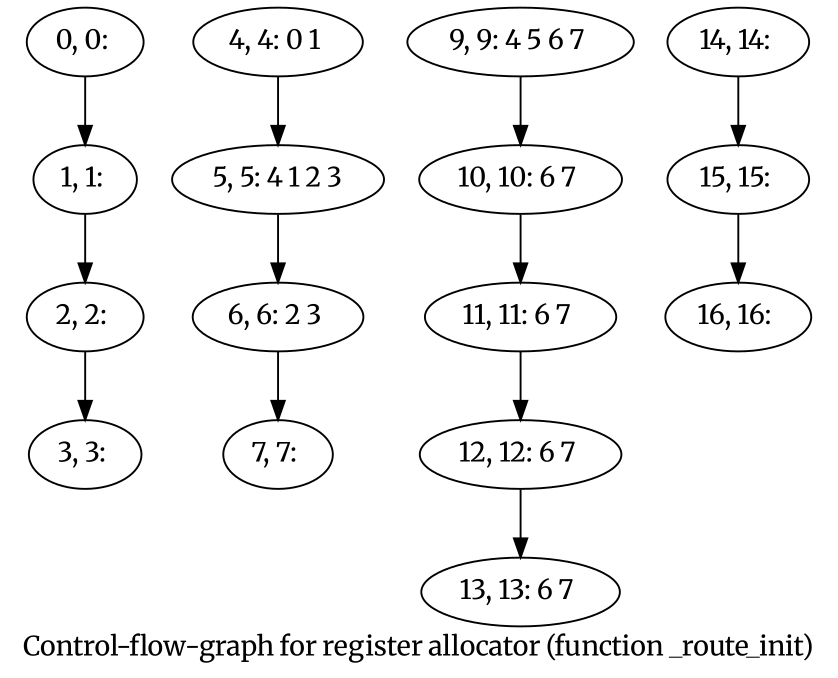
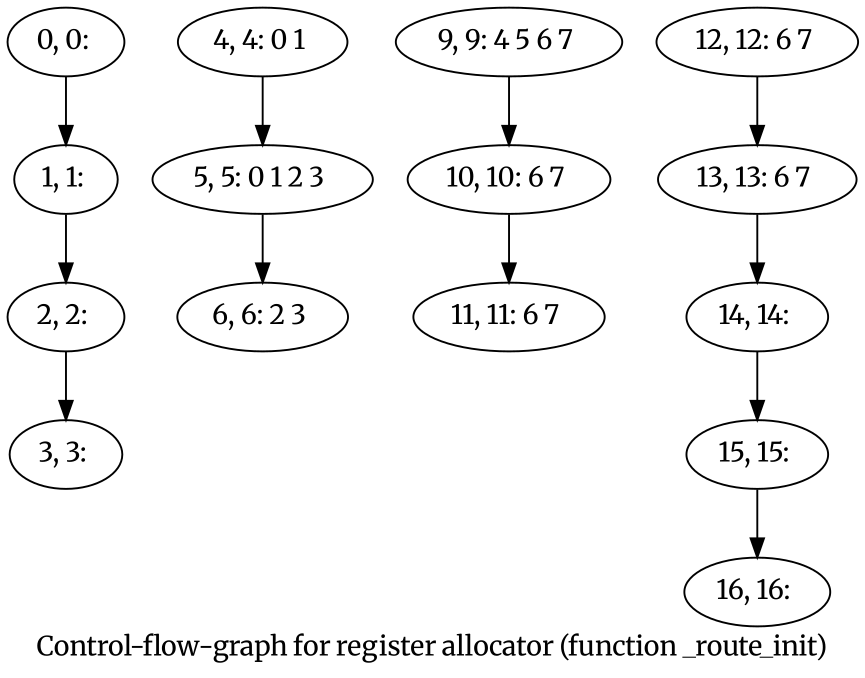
node "5, 5: 4 1 2 3": label "5, 5: 4 1 2 3" -> "5, 5: 0 1 2 3"
edge "13, 13: 6 7" -> "14, 14:": added
edge "11, 11: 6 7" -> "12, 12: 6 7": removed
node "7, 7:": removed
